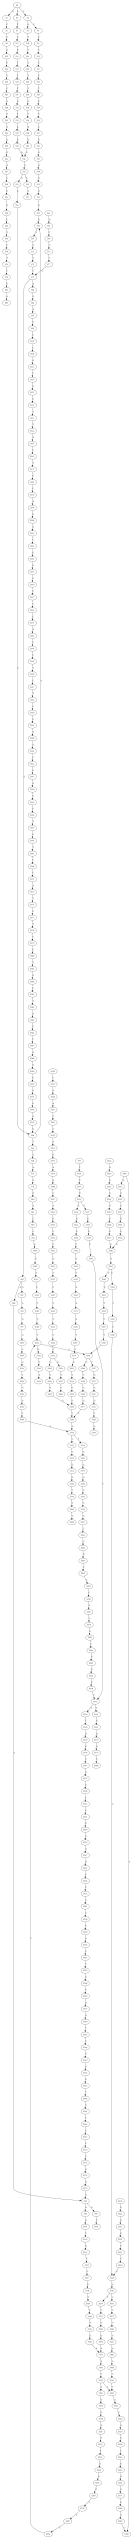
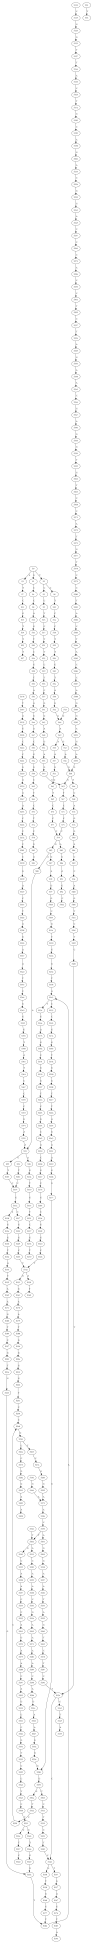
edge "S27" -> "S31": removed, label "G"
node "S39": removed
node "S108": removed
edge "S57" -> "S61": added, label "G"
node "S217": added
edge "S105" -> "S107": added, label "C"
edge "S188" -> "S196": added, label "G"
edge "S202" -> "S210": added, label "G"
node "S169": removed
edge "S306" -> "S298": reversed
node "S146": removed
edge "S308" -> "S316": removed, label "C"
